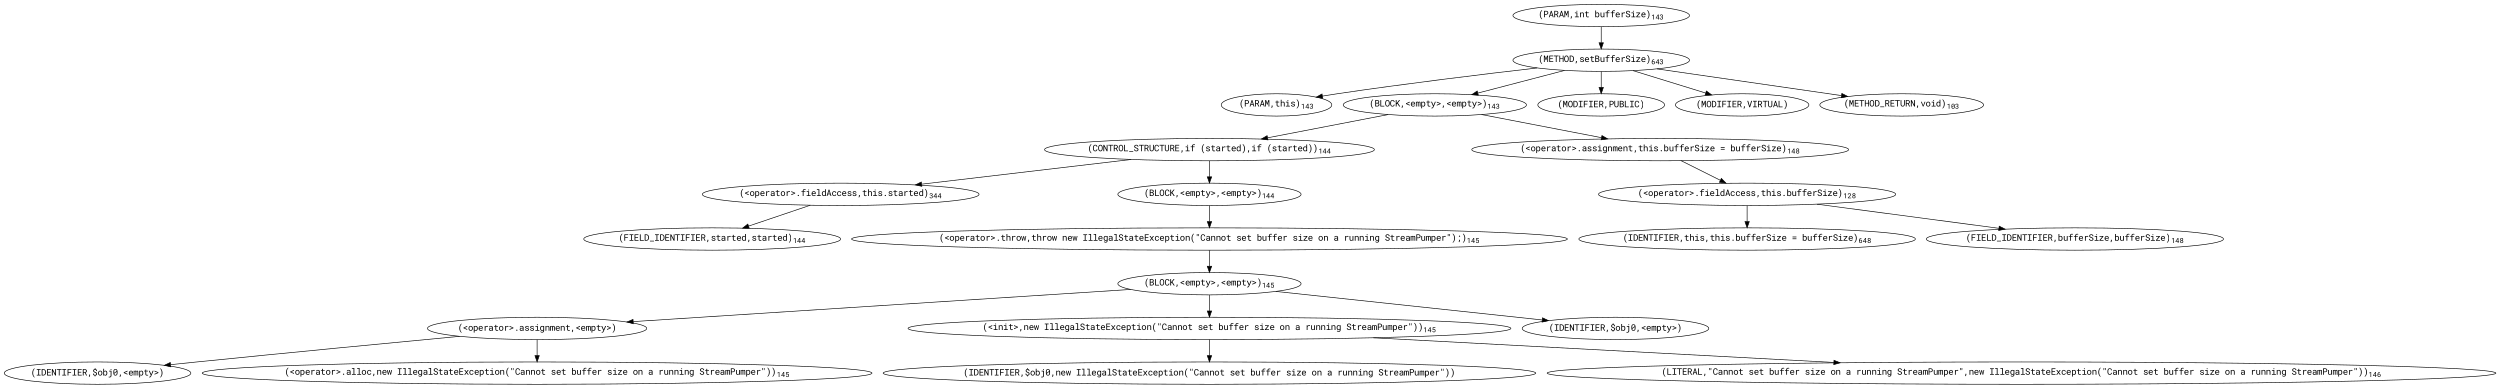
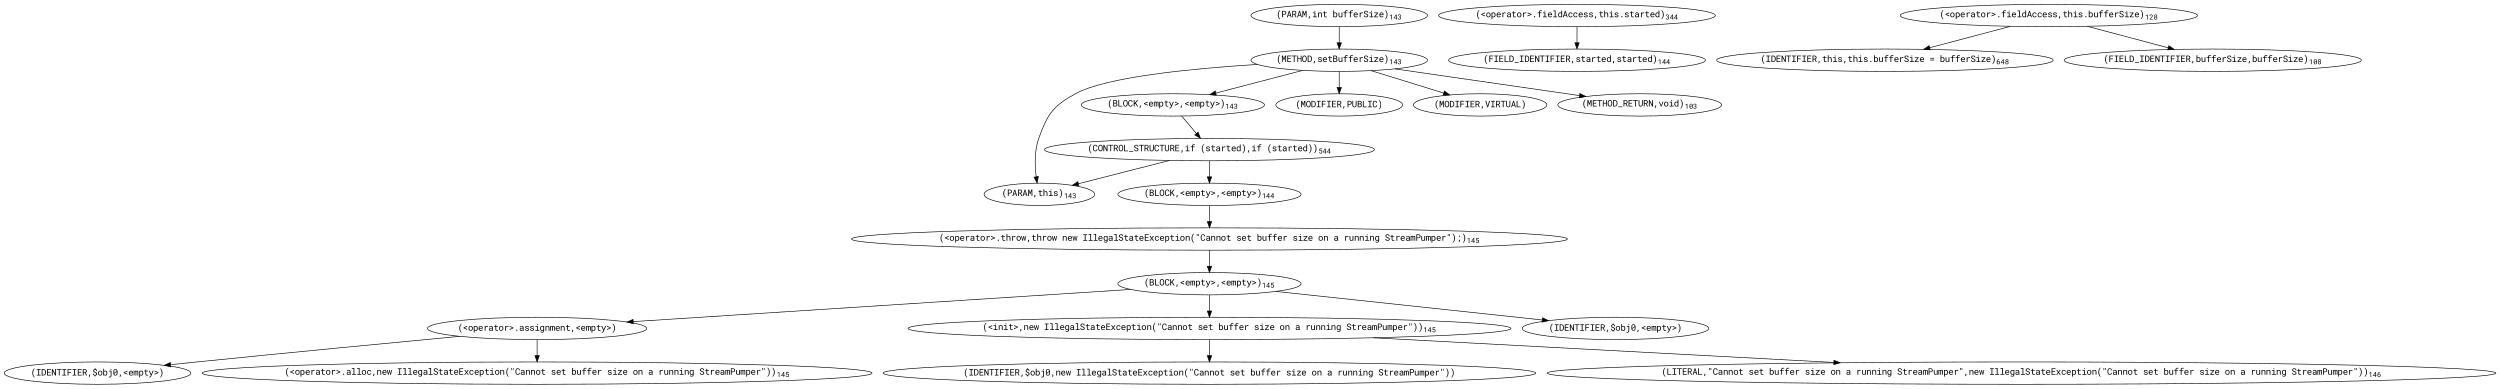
node "(METHOD,setBufferSize)": text "643" -> "143"
node "(CONTROL_STRUCTURE,if (started),if (started))": text "144" -> "544"
node "(<operator>.assignment,this.bufferSize = bufferSize)": removed
edge "(CONTROL_STRUCTURE,if (started),if (started))" -> "(<operator>.fieldAccess,this.started)": now "(CONTROL_STRUCTURE,if (started),if (started))" -> "(PARAM,this)"
node "(FIELD_IDENTIFIER,bufferSize,bufferSize)": text "148" -> "108"
